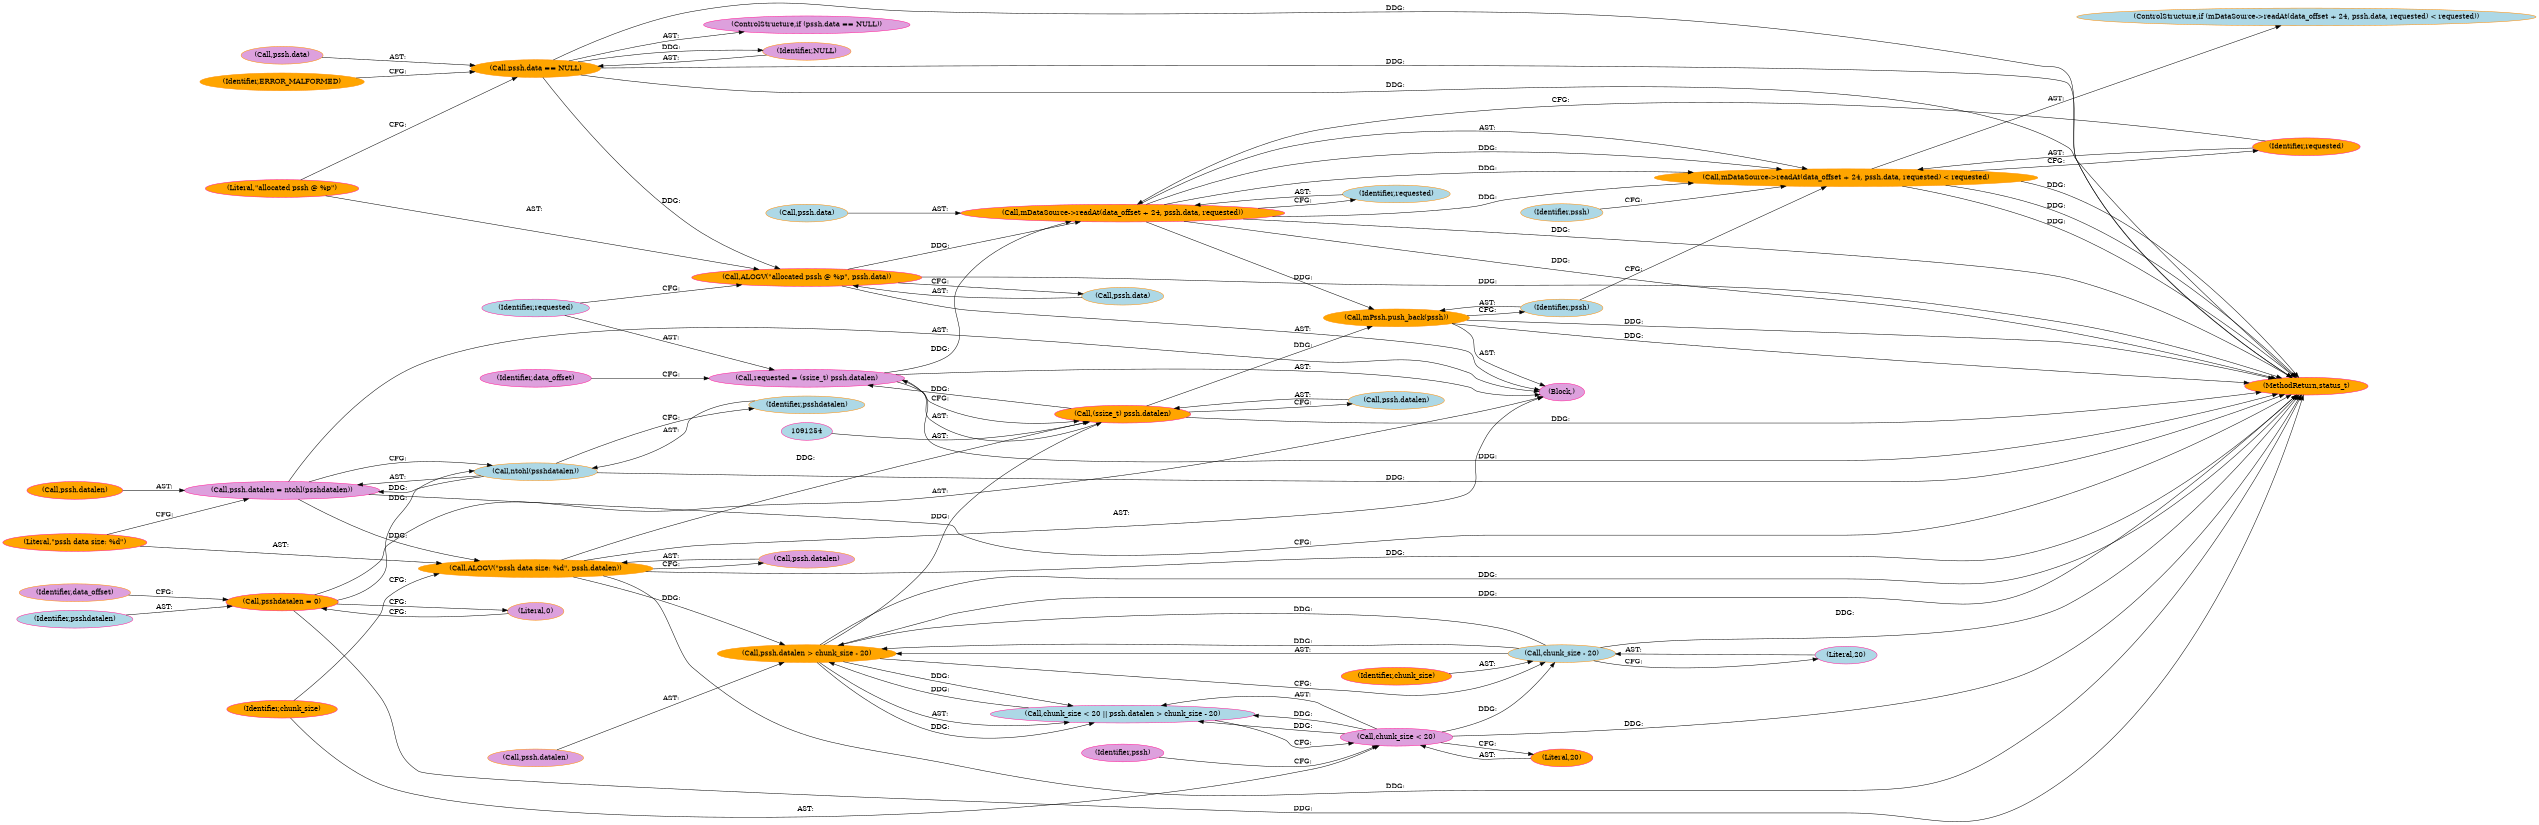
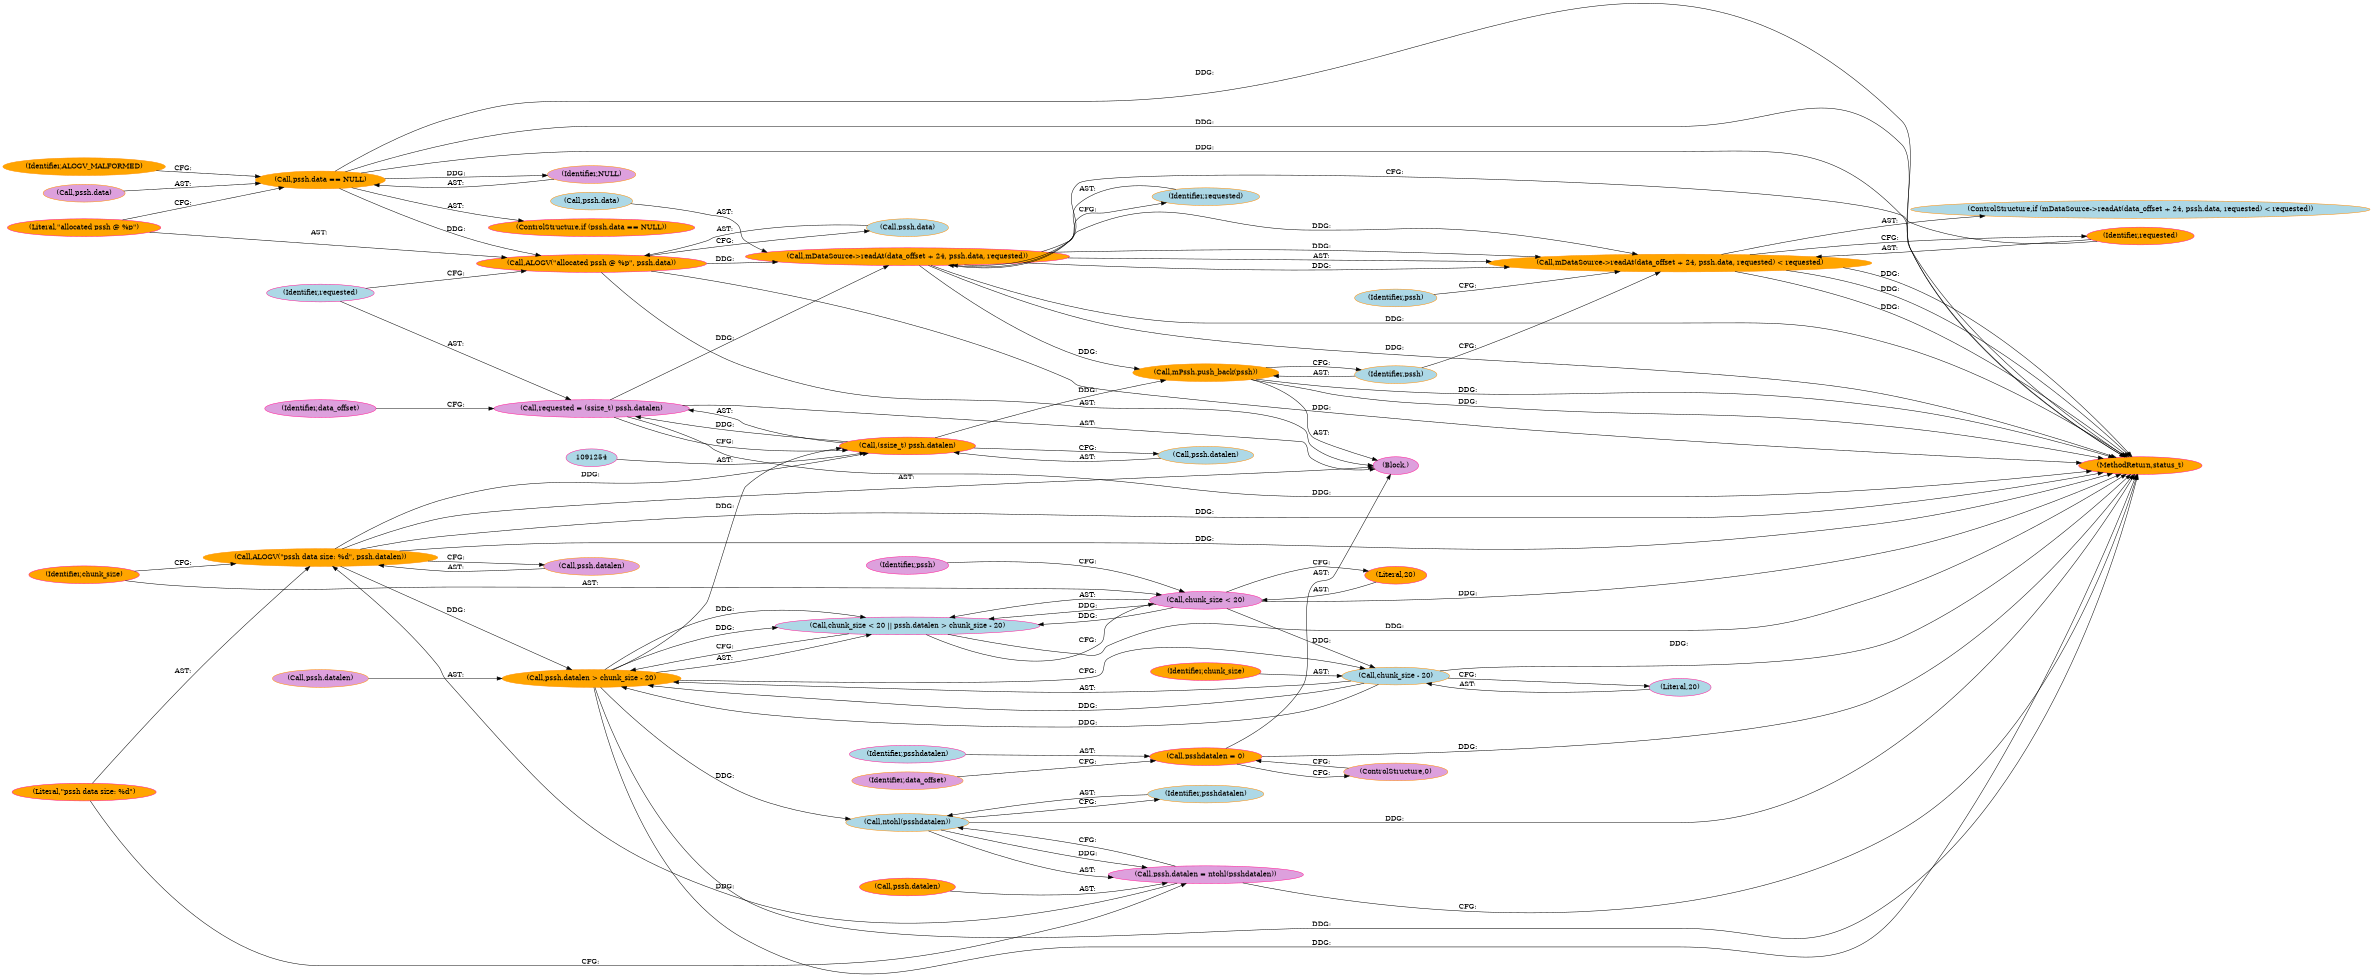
node "(ControlStructure,if (pssh.data == NULL))": fillcolor plum -> orange
node "(Identifier,ERROR_MALFORMED)": label "(Identifier,ERROR_MALFORMED)" -> "(Identifier,ALOGV_MALFORMED)"
edge "(Call,pssh.datalen = ntohl(psshdatalen))" -> "(Block,)": removed, label "AST:"
edge "(Call,(ssize_t) pssh.datalen)" -> "(MethodReturn,status_t)": now "(Call,chunk_size < 20 || pssh.datalen > chunk_size - 20)" -> "(MethodReturn,status_t)"
edge "(Call,psshdatalen = 0)" -> "(Call,ntohl(psshdatalen))": now "(Call,pssh.datalen > chunk_size - 20)" -> "(Call,ntohl(psshdatalen))"
node "(Literal,0)": label "(Literal,0)" -> "(ControlStructure,0)"
edge "(Call,chunk_size < 20 || pssh.datalen > chunk_size - 20)" -> "(Call,pssh.datalen > chunk_size - 20)": label "DDG: " -> "CFG: "
